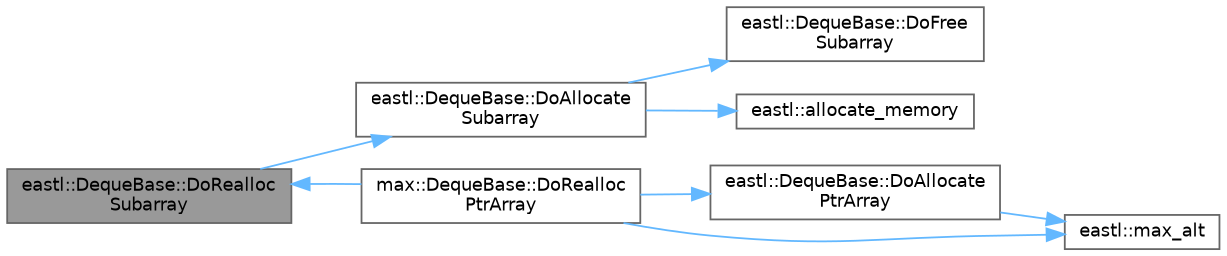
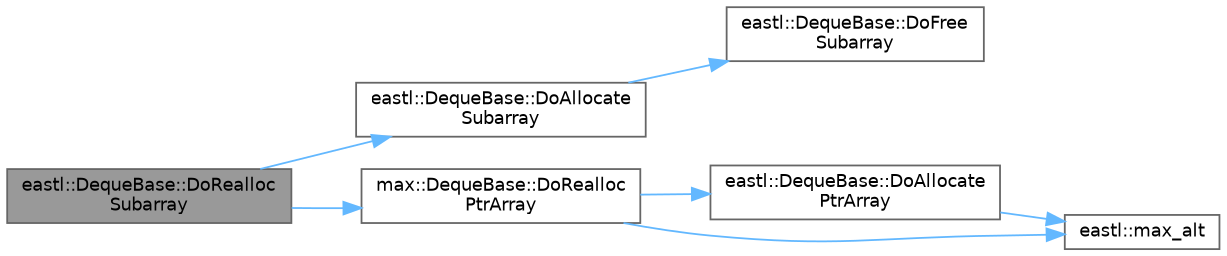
node "eastl::allocate_memory": removed
edge "max::DequeBase::DoRealloc PtrArray" -> "eastl::DequeBase::DoRealloc Subarray": reversed
